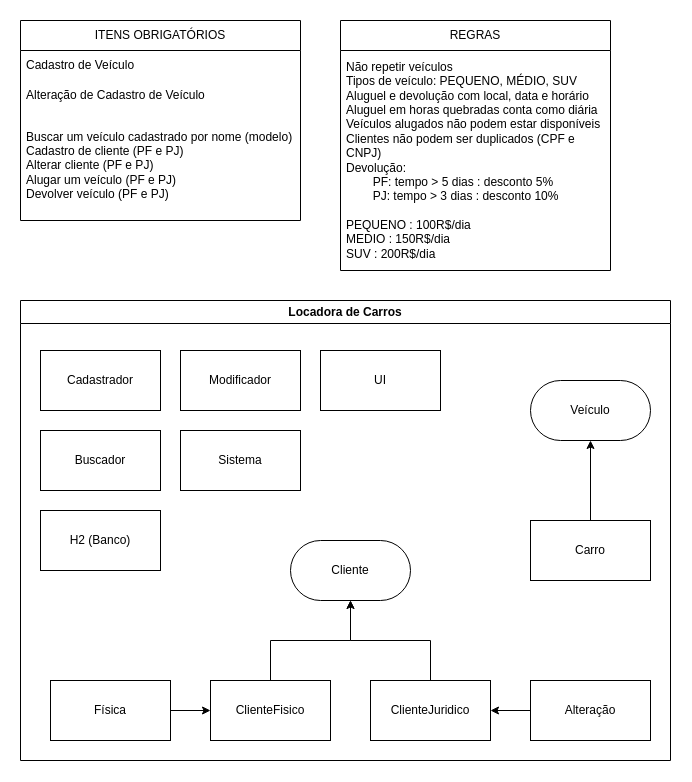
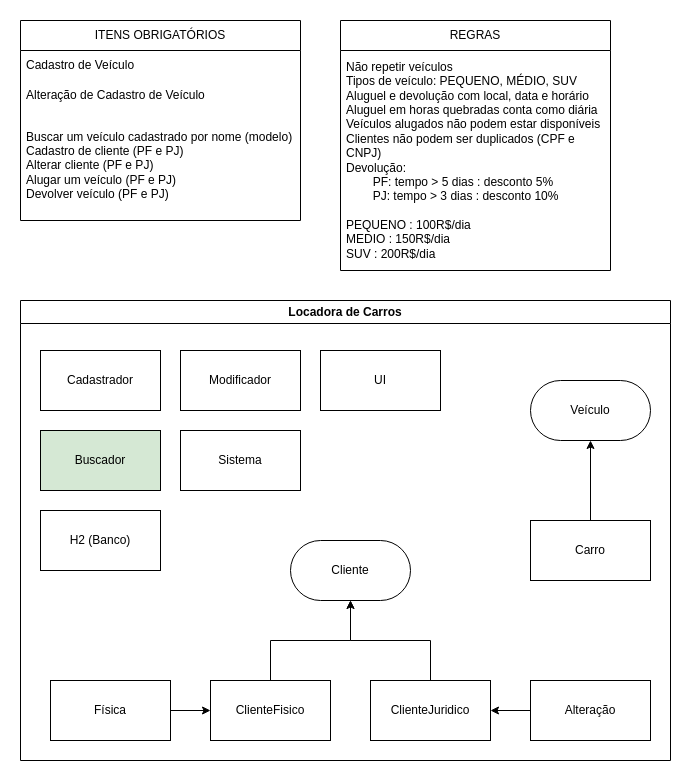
node "Buscador": fillcolor #ffffff -> #d5e8d4
